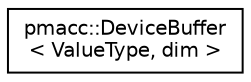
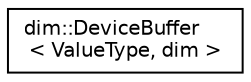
node "pmacc::DeviceBuffer < ValueType, dim >": label "pmacc::DeviceBuffer < ValueType, dim >" -> "dim::DeviceBuffer < ValueType, dim >"
